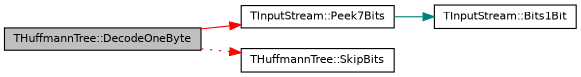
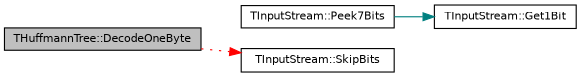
node "TInputStream::Bits1Bit": label "TInputStream::Bits1Bit" -> "TInputStream::Get1Bit"
edge "THuffmannTree::DecodeOneByte" -> "TInputStream::Peek7Bits": removed
node "THuffmannTree::SkipBits": label "THuffmannTree::SkipBits" -> "TInputStream::SkipBits"
